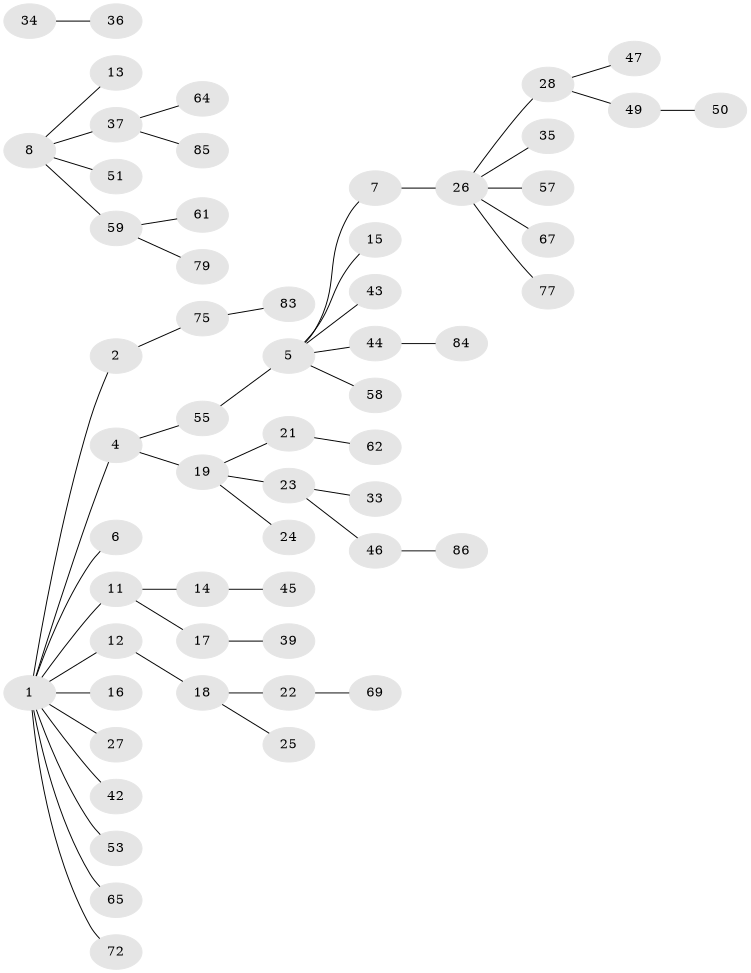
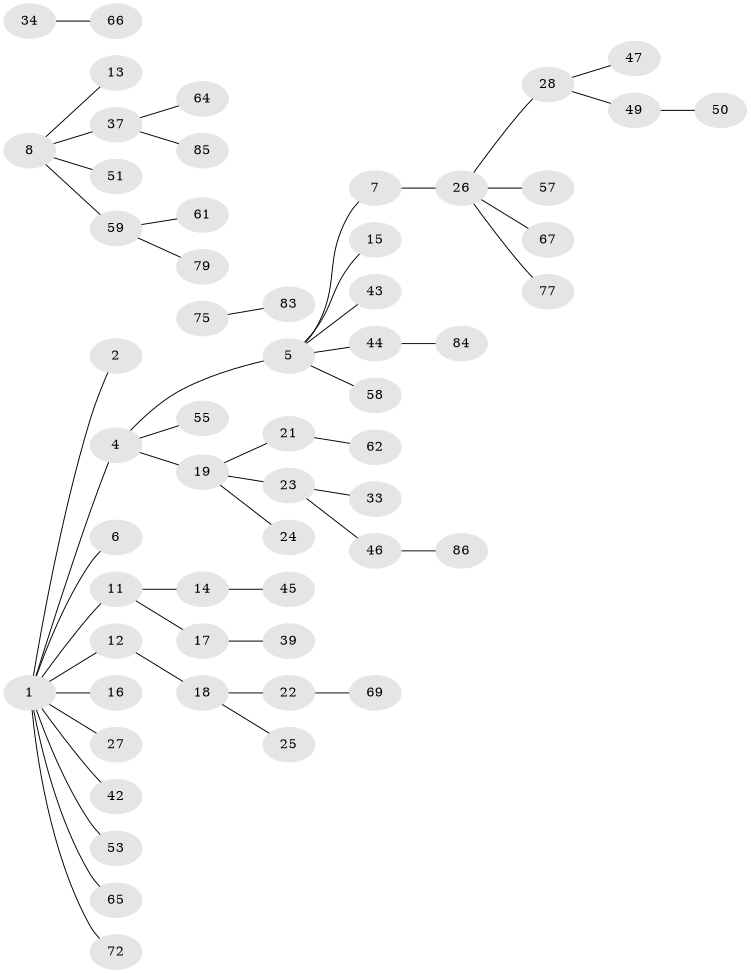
node "36": label "36" -> "66"
node "35": removed
edge "75" -- "2": removed
edge "5" -- "55": now "5" -- "4"
